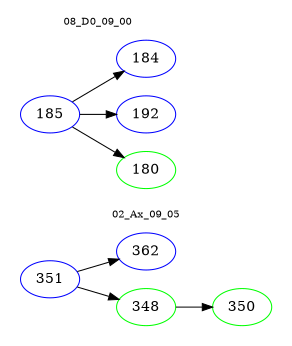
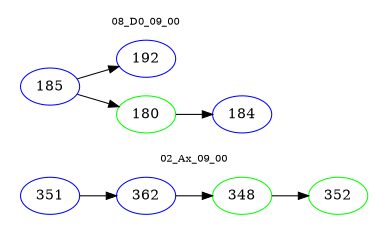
edge "185" -> "184": now "180" -> "184"
cluster "02_Ax_09_05": label "02_Ax_09_05" -> "02_Ax_09_00"
edge "351" -> "348": now "362" -> "348"
node "350": label "350" -> "352"
